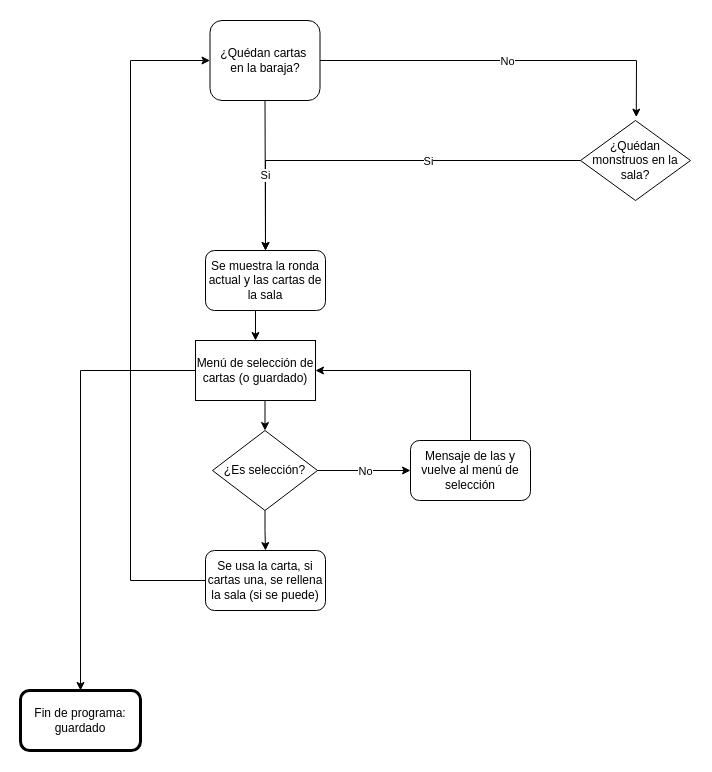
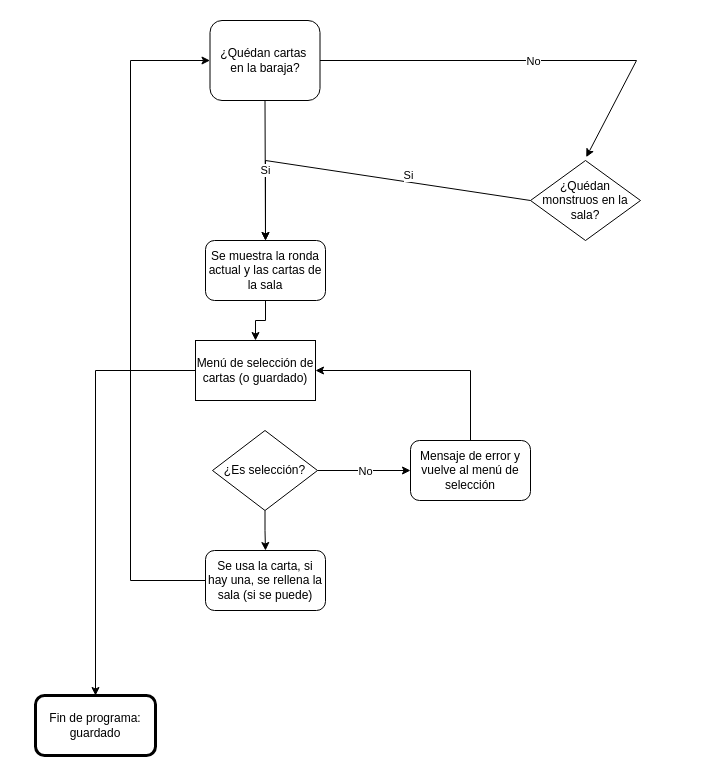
node "¿Quédan monstruos en la sala?": moved (636, 161) -> (586, 201)
node "Se muestra la ronda actual y las cartas de la sala": moved (266, 281) -> (266, 271)
edge "Menú de selección de cartas (o guardado)" -> "¿Es selección?": removed
node "Mensaje de las y vuelve al menú de selección": label "Mensaje de las y vuelve al menú de selección" -> "Mensaje de error y vuelve al menú de selección"
node "Se usa la carta, si cartas una, se rellena la sala (si se puede)": label "Se usa la carta, si cartas una, se rellena la sala (si se puede)" -> "Se usa la carta, si hay una, se rellena la sala (si se puede)"
node "Fin de programa: guardado": moved (81, 721) -> (96, 726)
